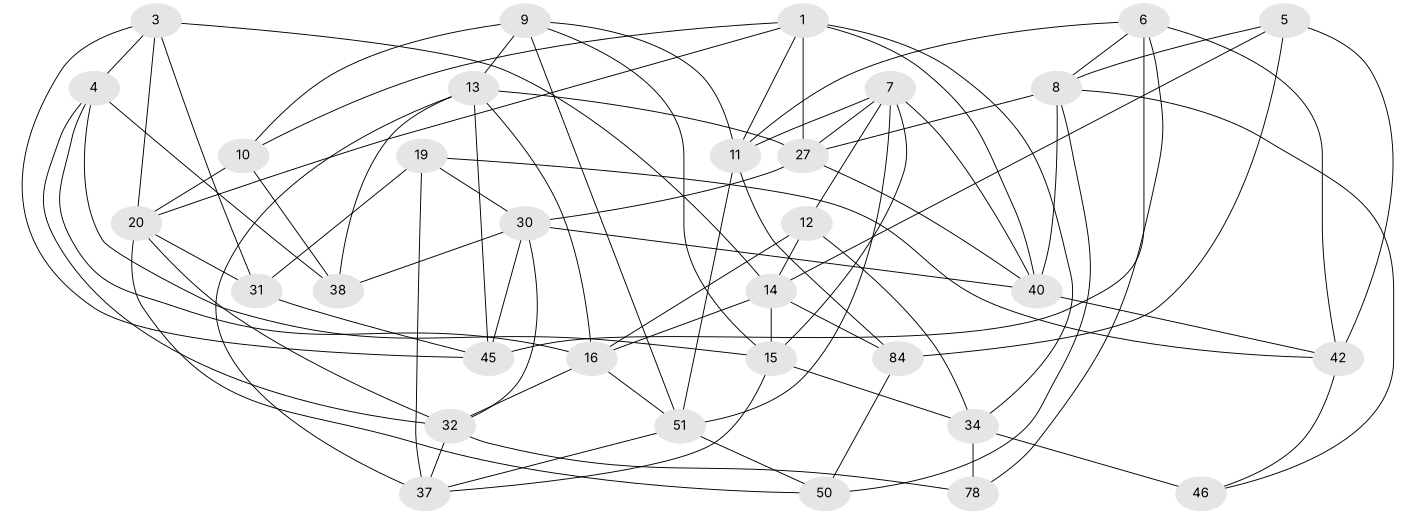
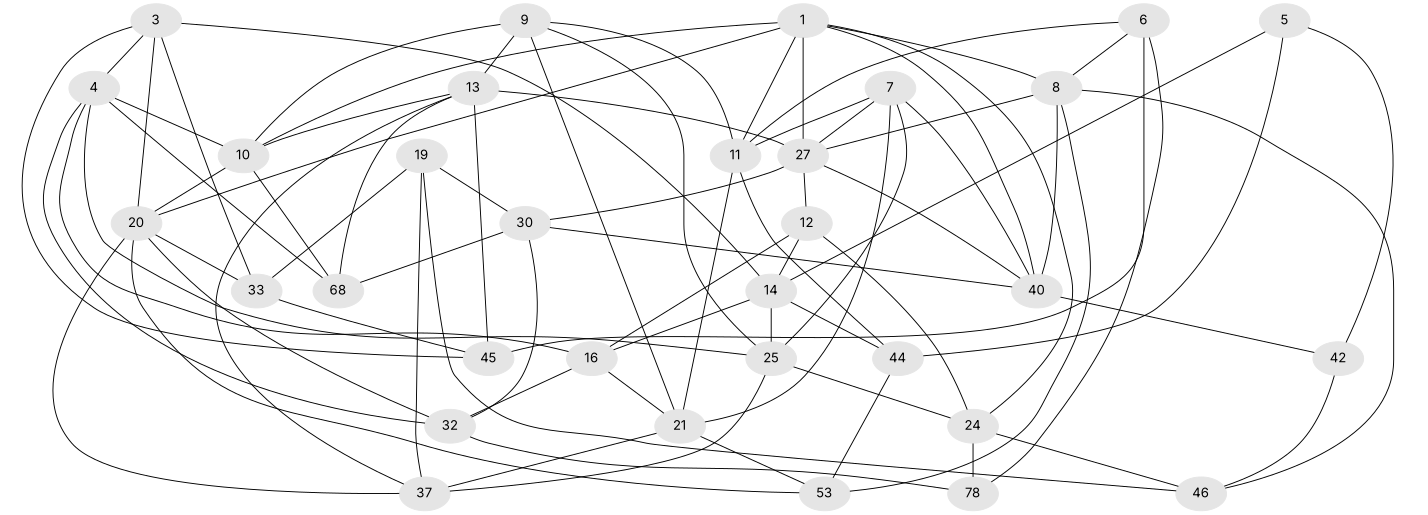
edge "5" -- "8": now "1" -- "8"
edge "4" -- "10": added
edge "6" -- "42": removed
edge "7" -- "12": now "27" -- "12"
edge "13" -- "16": now "13" -- "10"
edge "19" -- "42": now "19" -- "46"
node "31": label "31" -> "33"
node "38": label "38" -> "68"
edge "30" -- "45": removed
node "15": label "15" -> "25"
node "84": label "84" -> "44"
node "51": label "51" -> "21"
node "34": label "34" -> "24"
edge "32" -- "37": now "20" -- "37"
node "50": label "50" -> "53"
